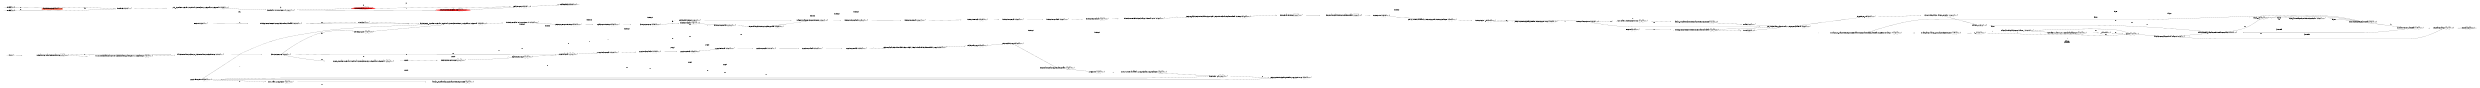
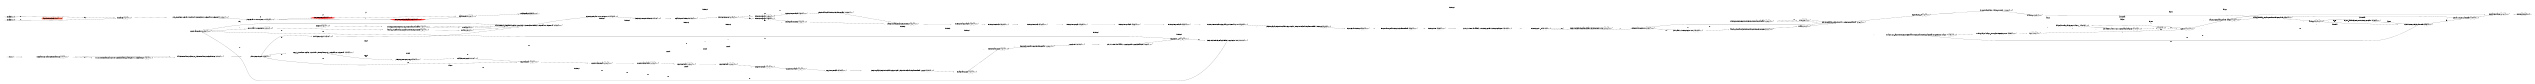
node "dimSelectionJob.setMapperClass()@@@55@@@['0', '0', '1']": added
node "return false@@@33@@@['0', '0', '1']": added
node "IOException ioe@@@81@@@['0', '0', '1']": removed
edge "!partitionsSpec.isAssumeGrouped()@@@8@@@['0', '0', '1']" -> "groupByJob.setOutputKeyClass()@@@17@@@['0', '0', '1']": label "true" -> "dimSelectionJob"
edge "groupByJob.setMapOutputValueClass()@@@14@@@['0', '0', '1']" -> "!partitionsSpec.isAssumeGrouped()@@@8@@@['0', '0', '1']": reversed
edge "!partitionsSpec.isAssumeGrouped()@@@8@@@['0', '0', '1']" -> "groupByJob.setMapOutputKeyClass()@@@13@@@['0', '0', '1']": label "true" -> "shardCount"
